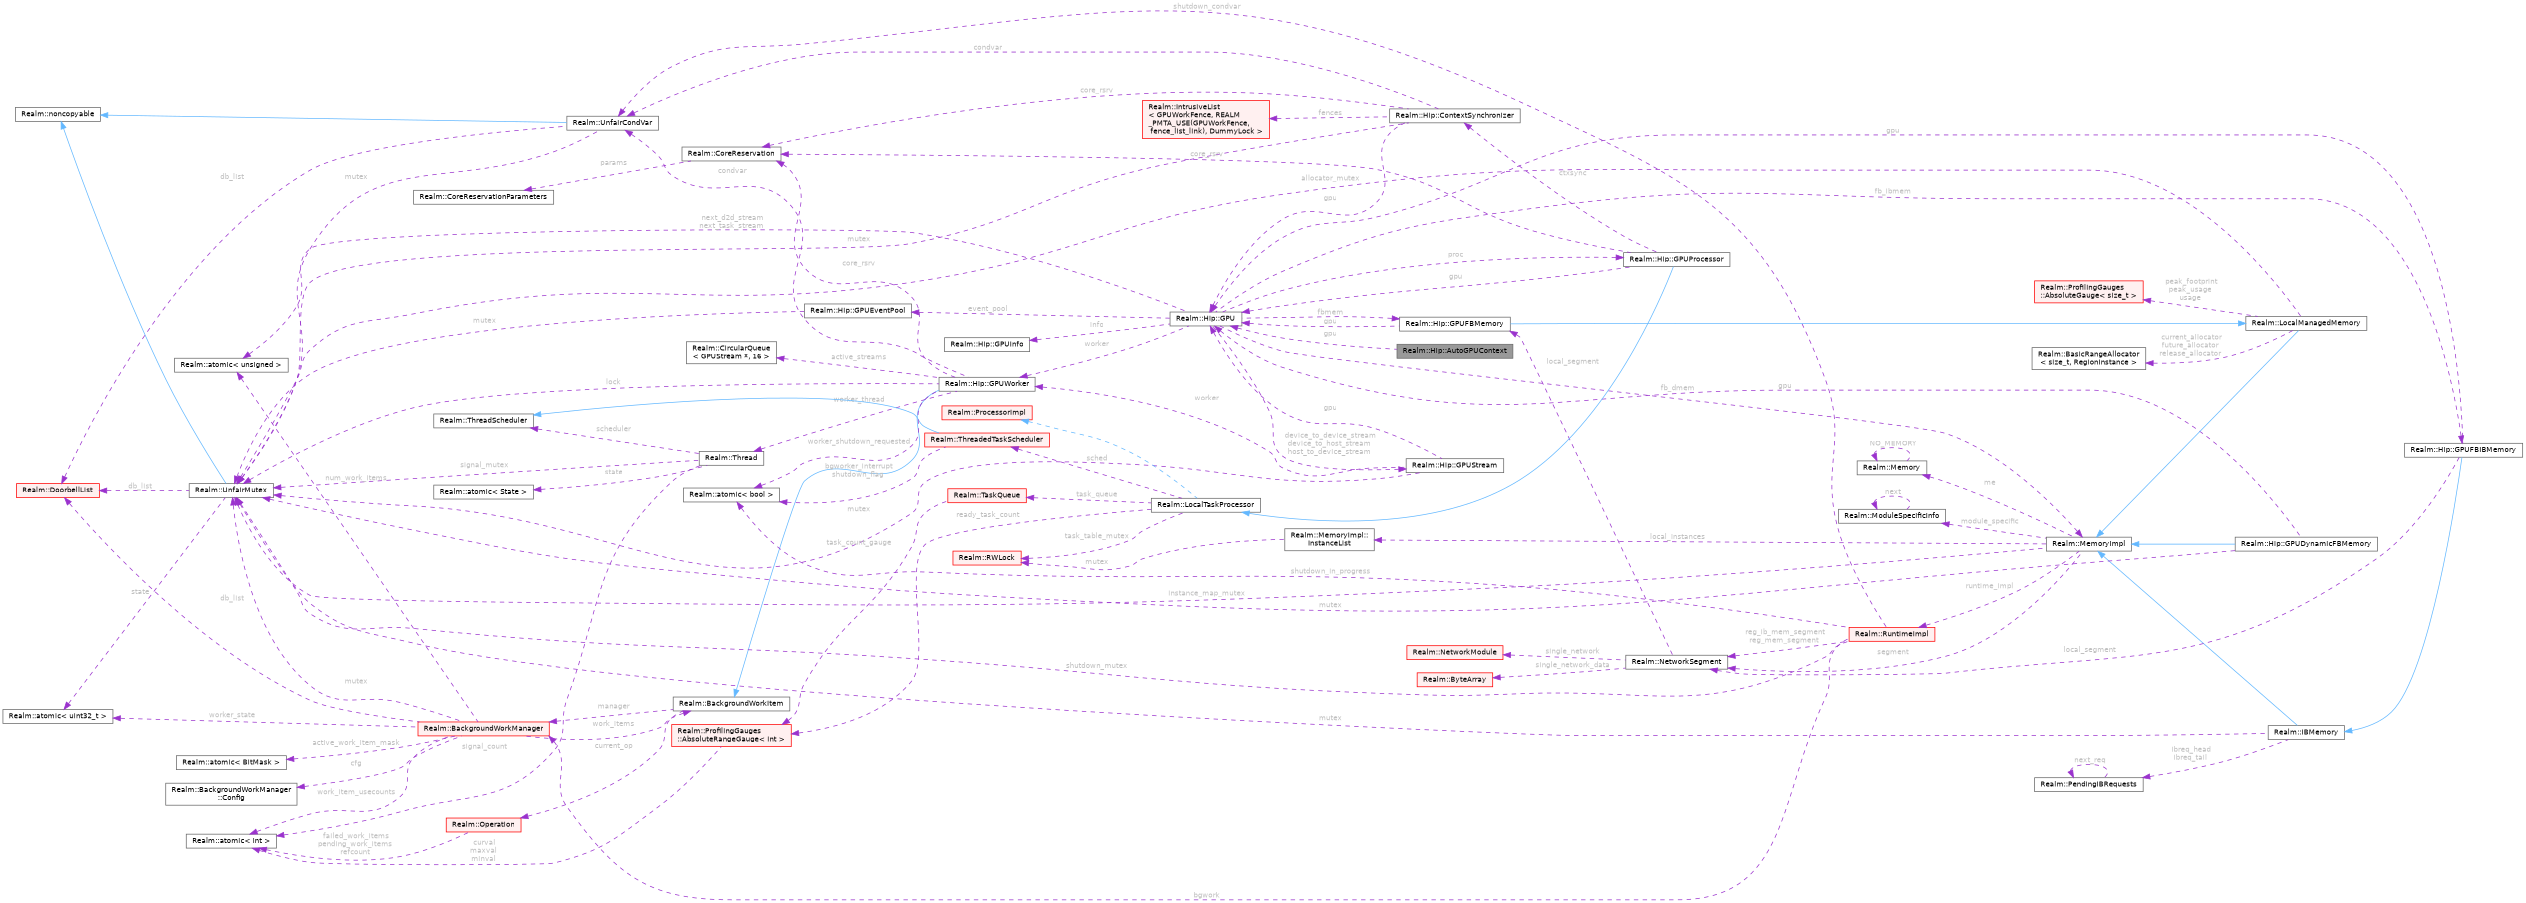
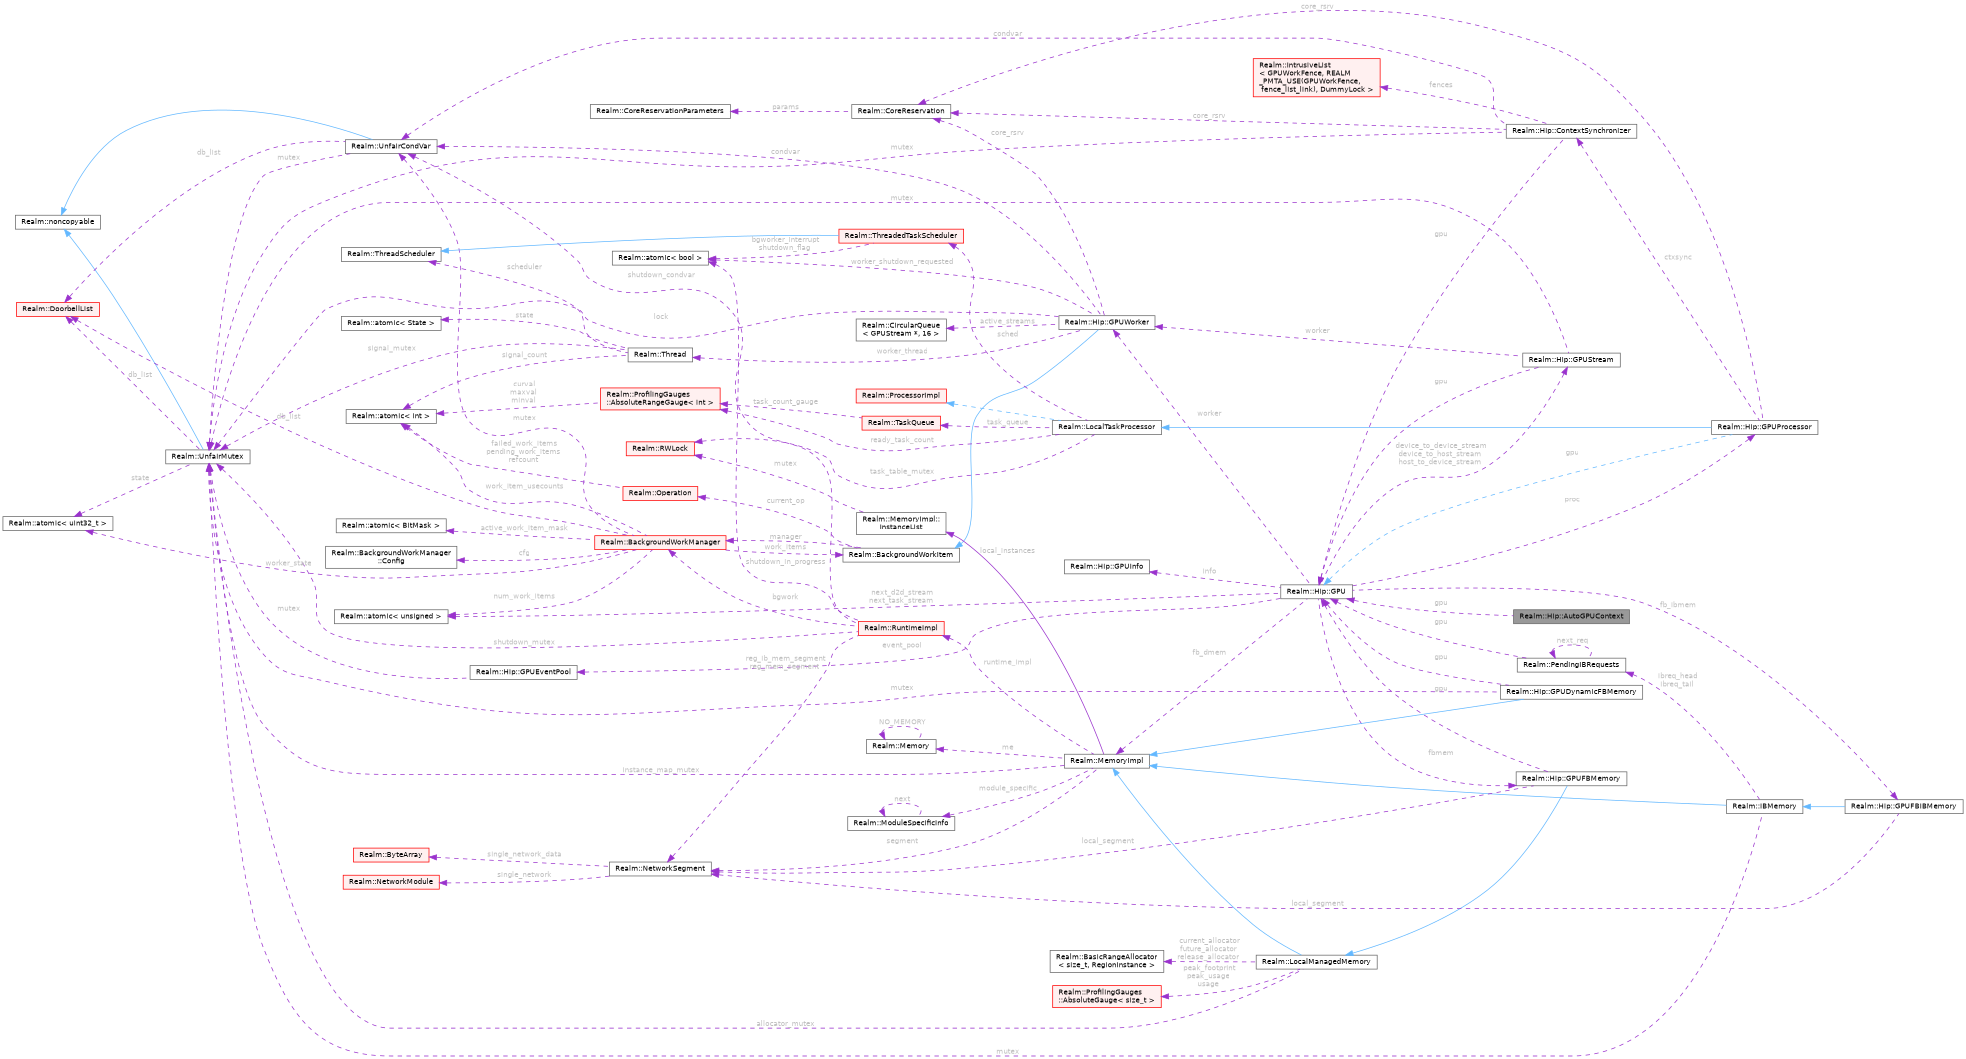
edge "Realm::Hip::GPUFBIBMemory" -> "Realm::Hip::GPU": now "Realm::PendingIBRequests" -> "Realm::Hip::GPU"
edge "Realm::Hip::GPUProcessor" -> "Realm::Hip::GPU": color darkorchid3 -> steelblue1
edge "Realm::NetworkSegment" -> "Realm::Hip::GPUFBMemory": reversed
edge "Realm::MemoryImpl" -> "Realm::MemoryImpl:: InstanceList": style dashed -> solid
edge "Realm::BackgroundWorkManager" -> "Realm::UnfairMutex": now "Realm::BackgroundWorkManager" -> "Realm::UnfairCondVar"
